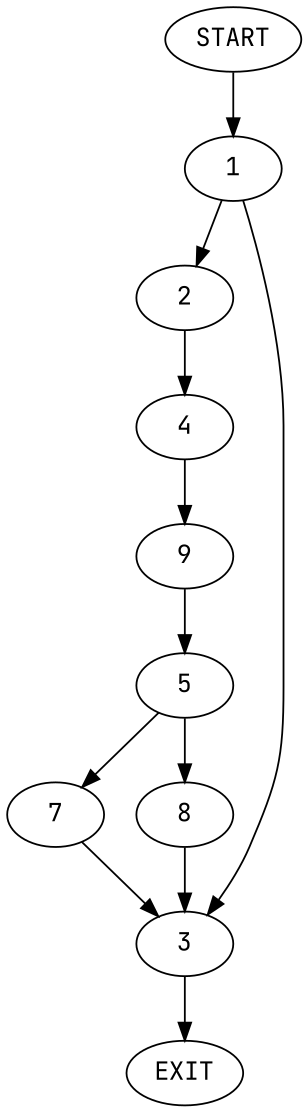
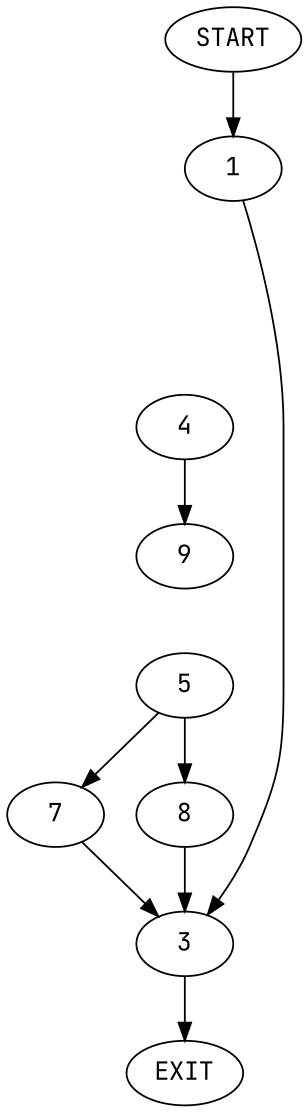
node "2": removed
edge "9" -> "5": removed
